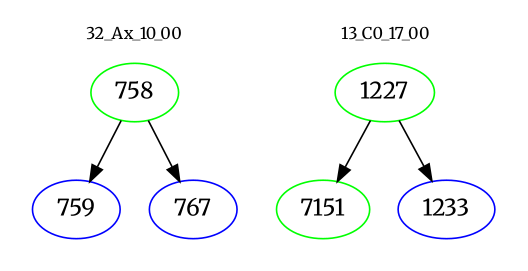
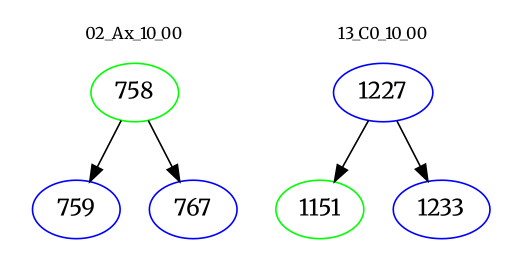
cluster "32_Ax_10_00": label "32_Ax_10_00" -> "02_Ax_10_00"
cluster "13_C0_17_00": label "13_C0_17_00" -> "13_C0_10_00"
node "1227": color green -> blue
node "7151": label "7151" -> "1151"
